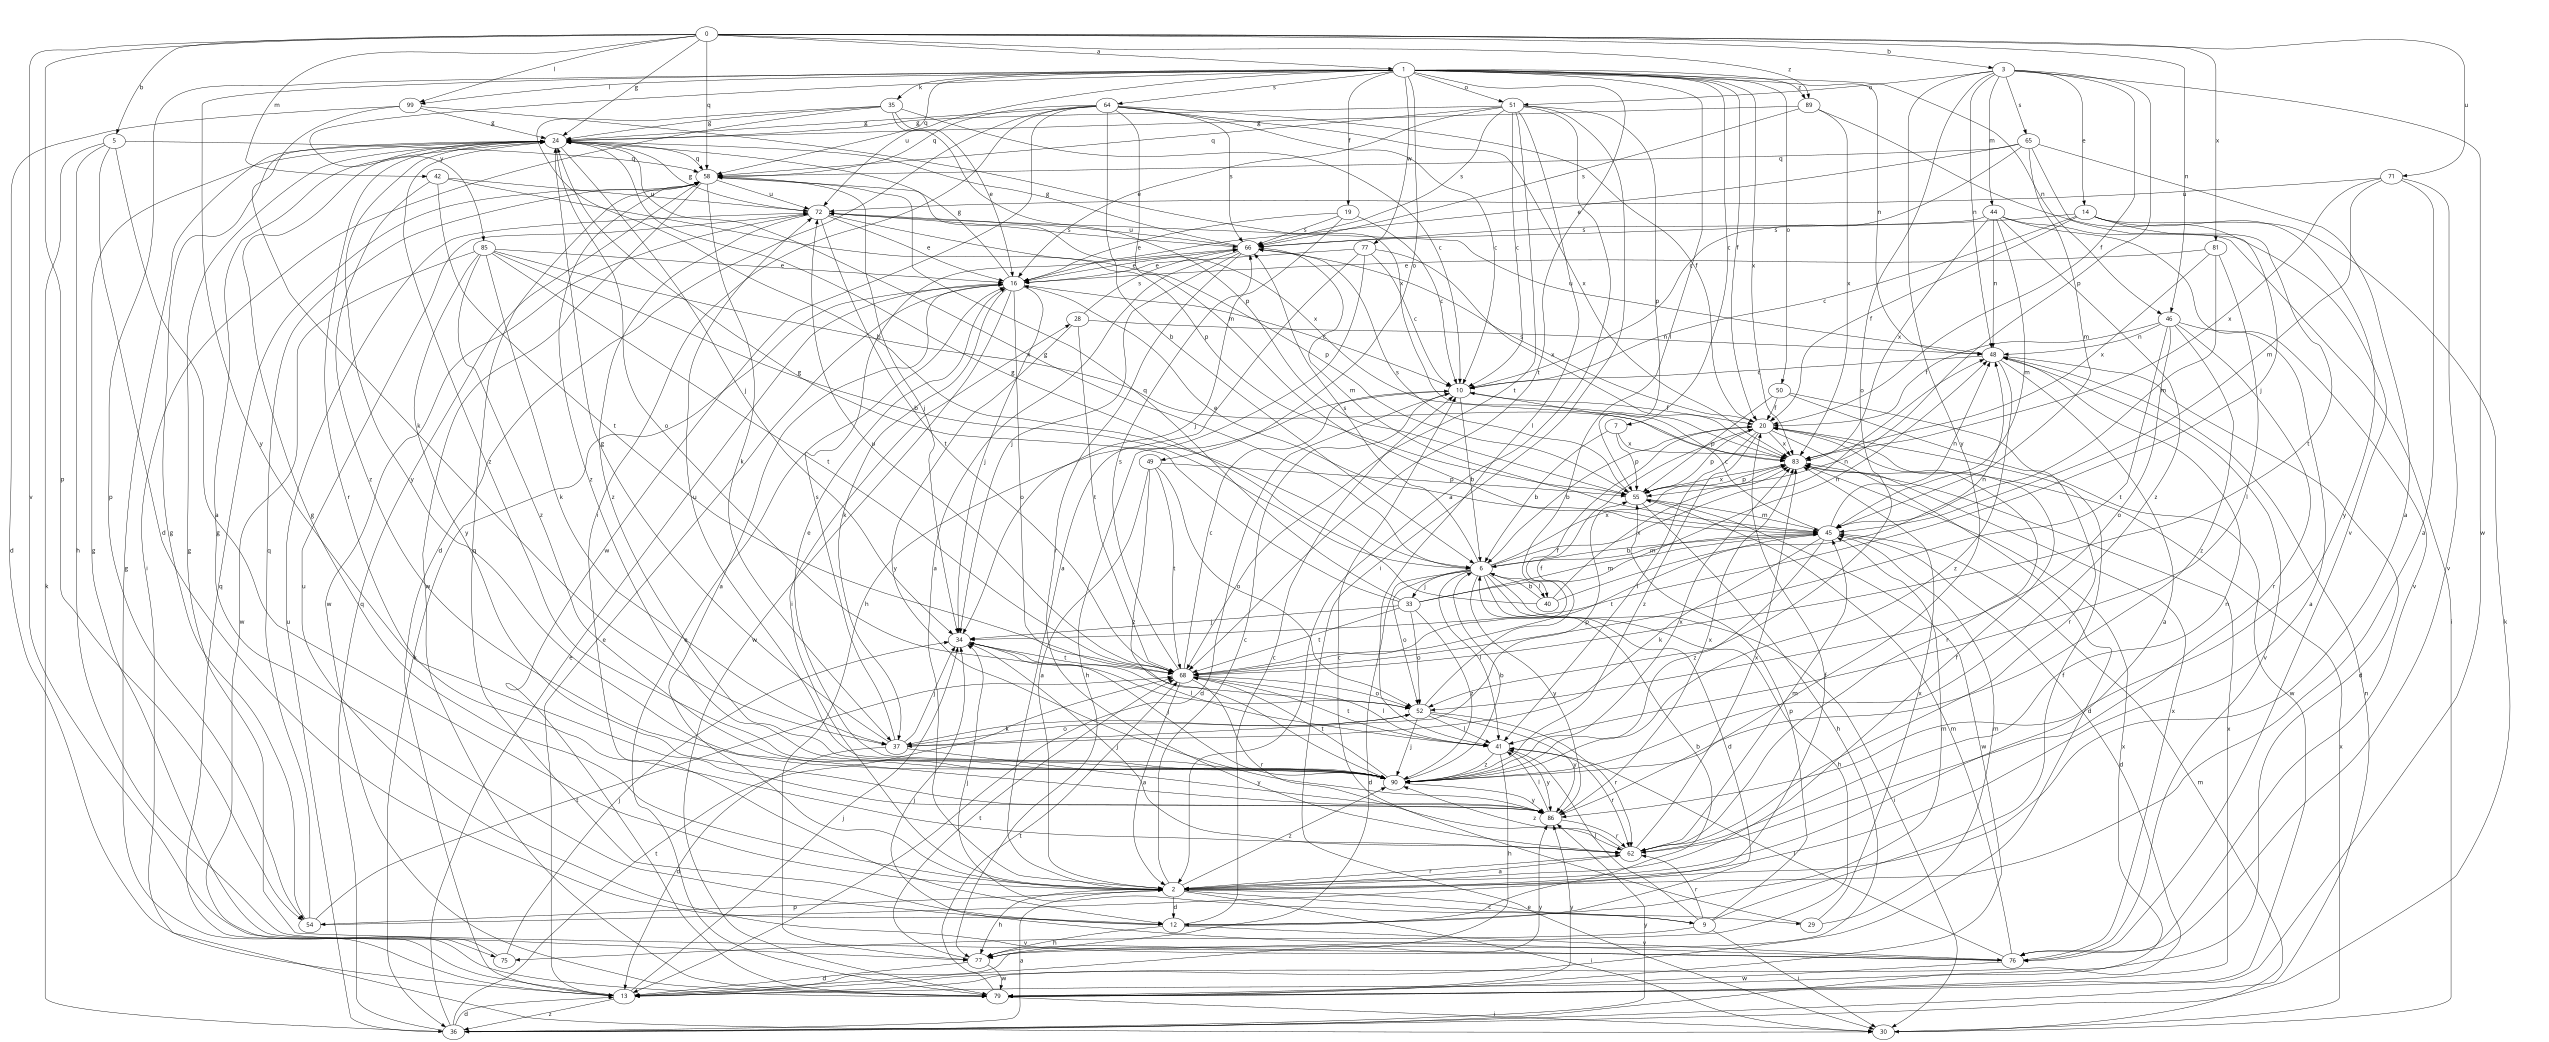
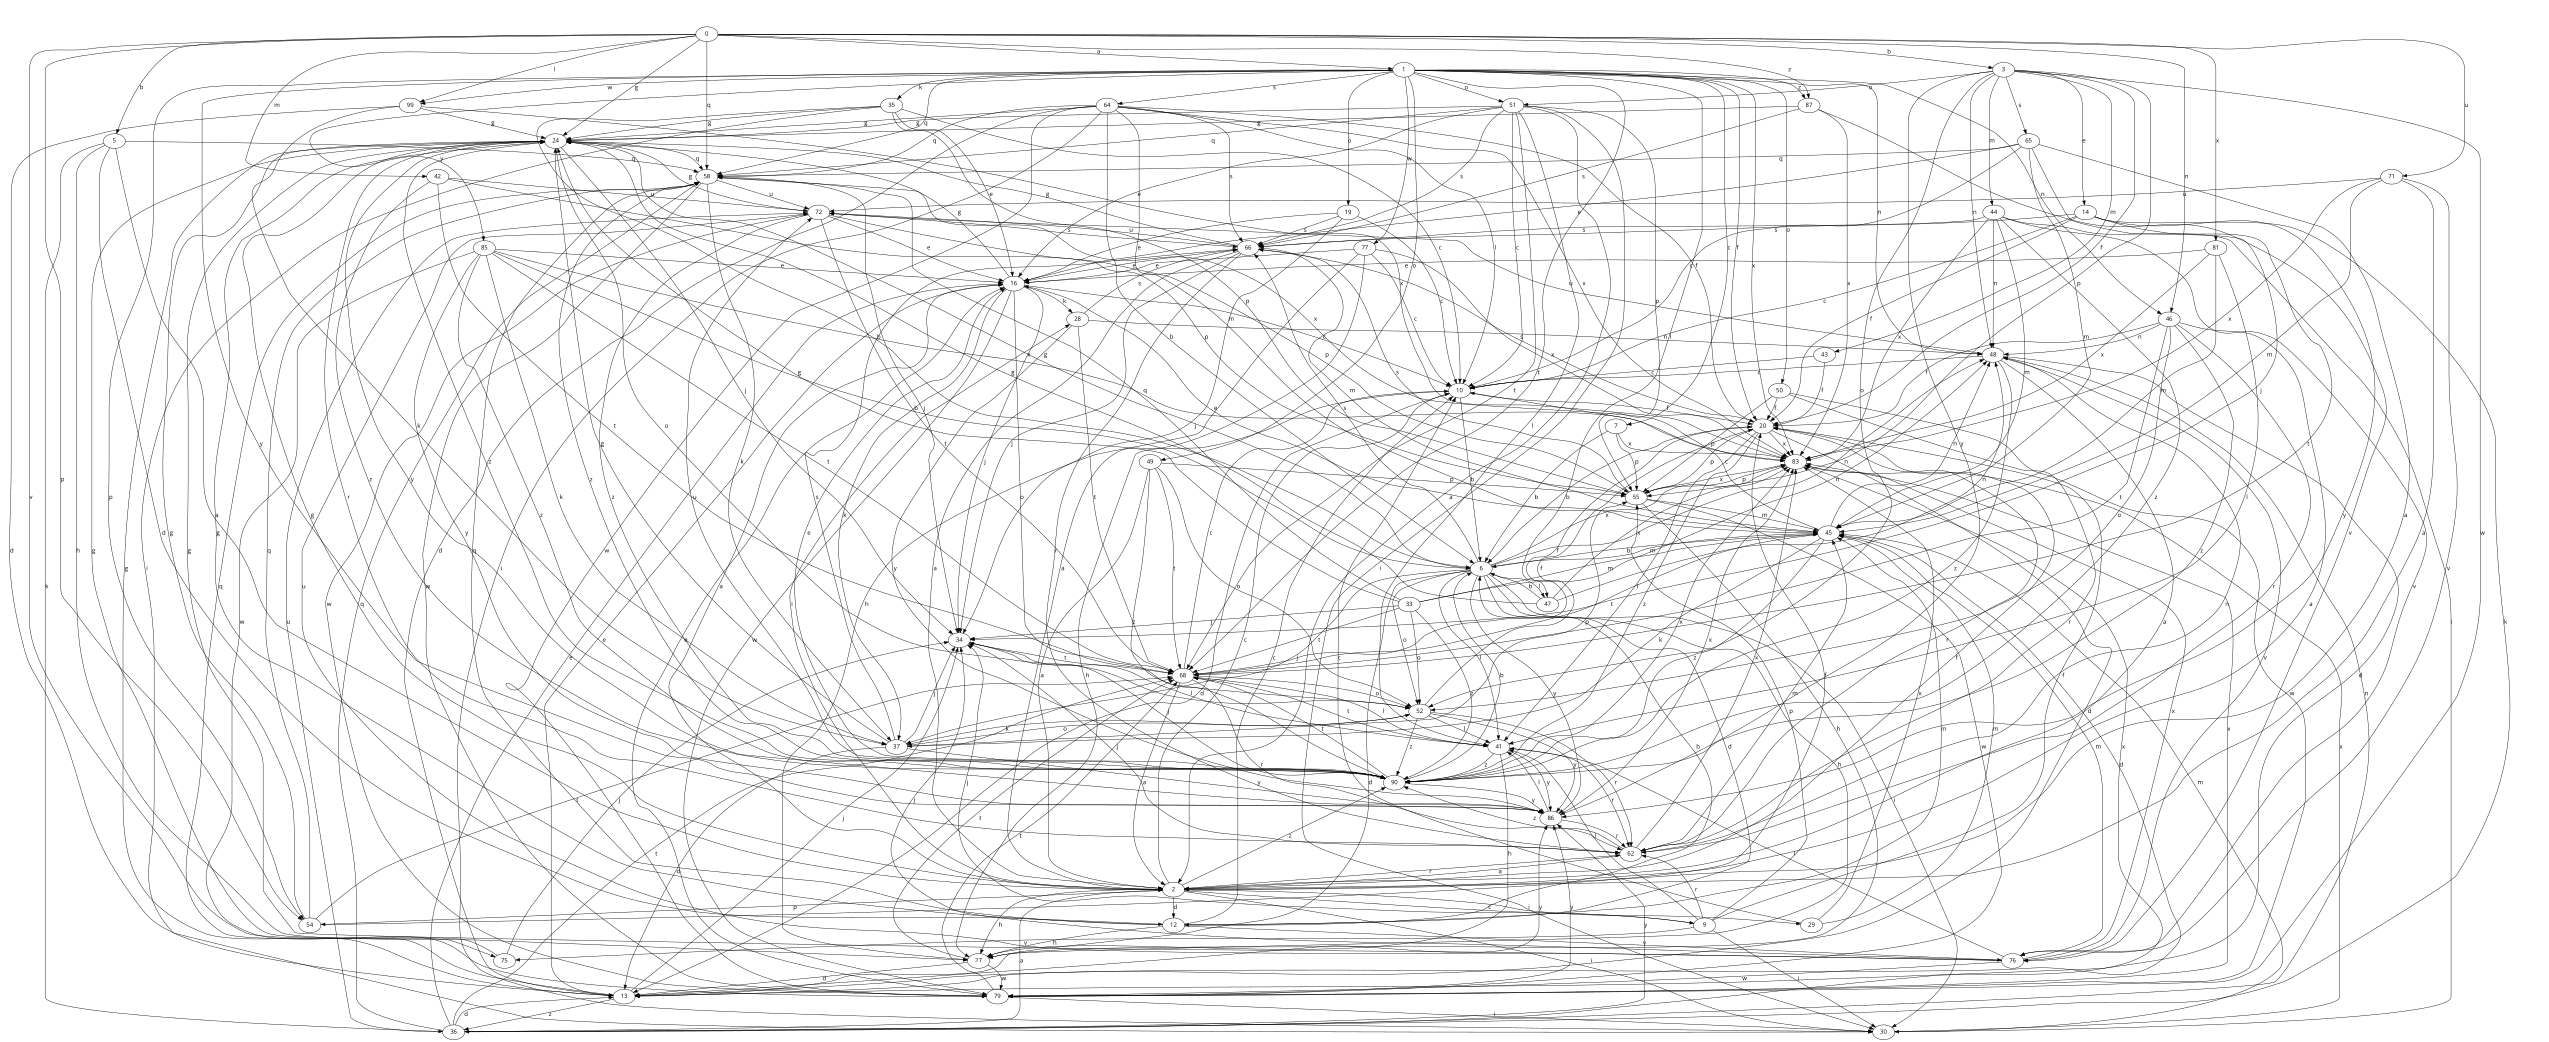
edge "1" -> "99": label "l" -> "w"
edge "1" -> "72": removed, label "u"
node "89": label "89" -> "87"
edge "1" -> "19": label "f" -> "o"
edge "64" -> "10": label "c" -> "l"
node "43": added
edge "68" -> "66": removed, label "s"
edge "68" -> "72": removed, label "u"
edge "16" -> "36": now "16" -> "28"
edge "64" -> "12": now "64" -> "30"
edge "6" -> "33": now "6" -> "37"
node "40": label "40" -> "47"
edge "76" -> "55": now "76" -> "45"
edge "52" -> "90": label "j" -> "z"
edge "2" -> "29": label "e" -> "i"
